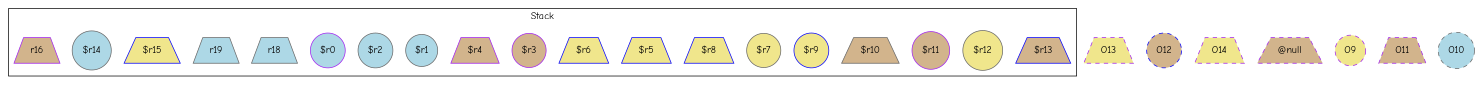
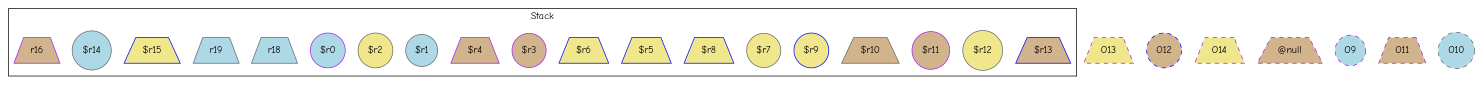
node "$r2": fillcolor lightblue -> khaki
node "O9": fillcolor khaki -> lightblue
